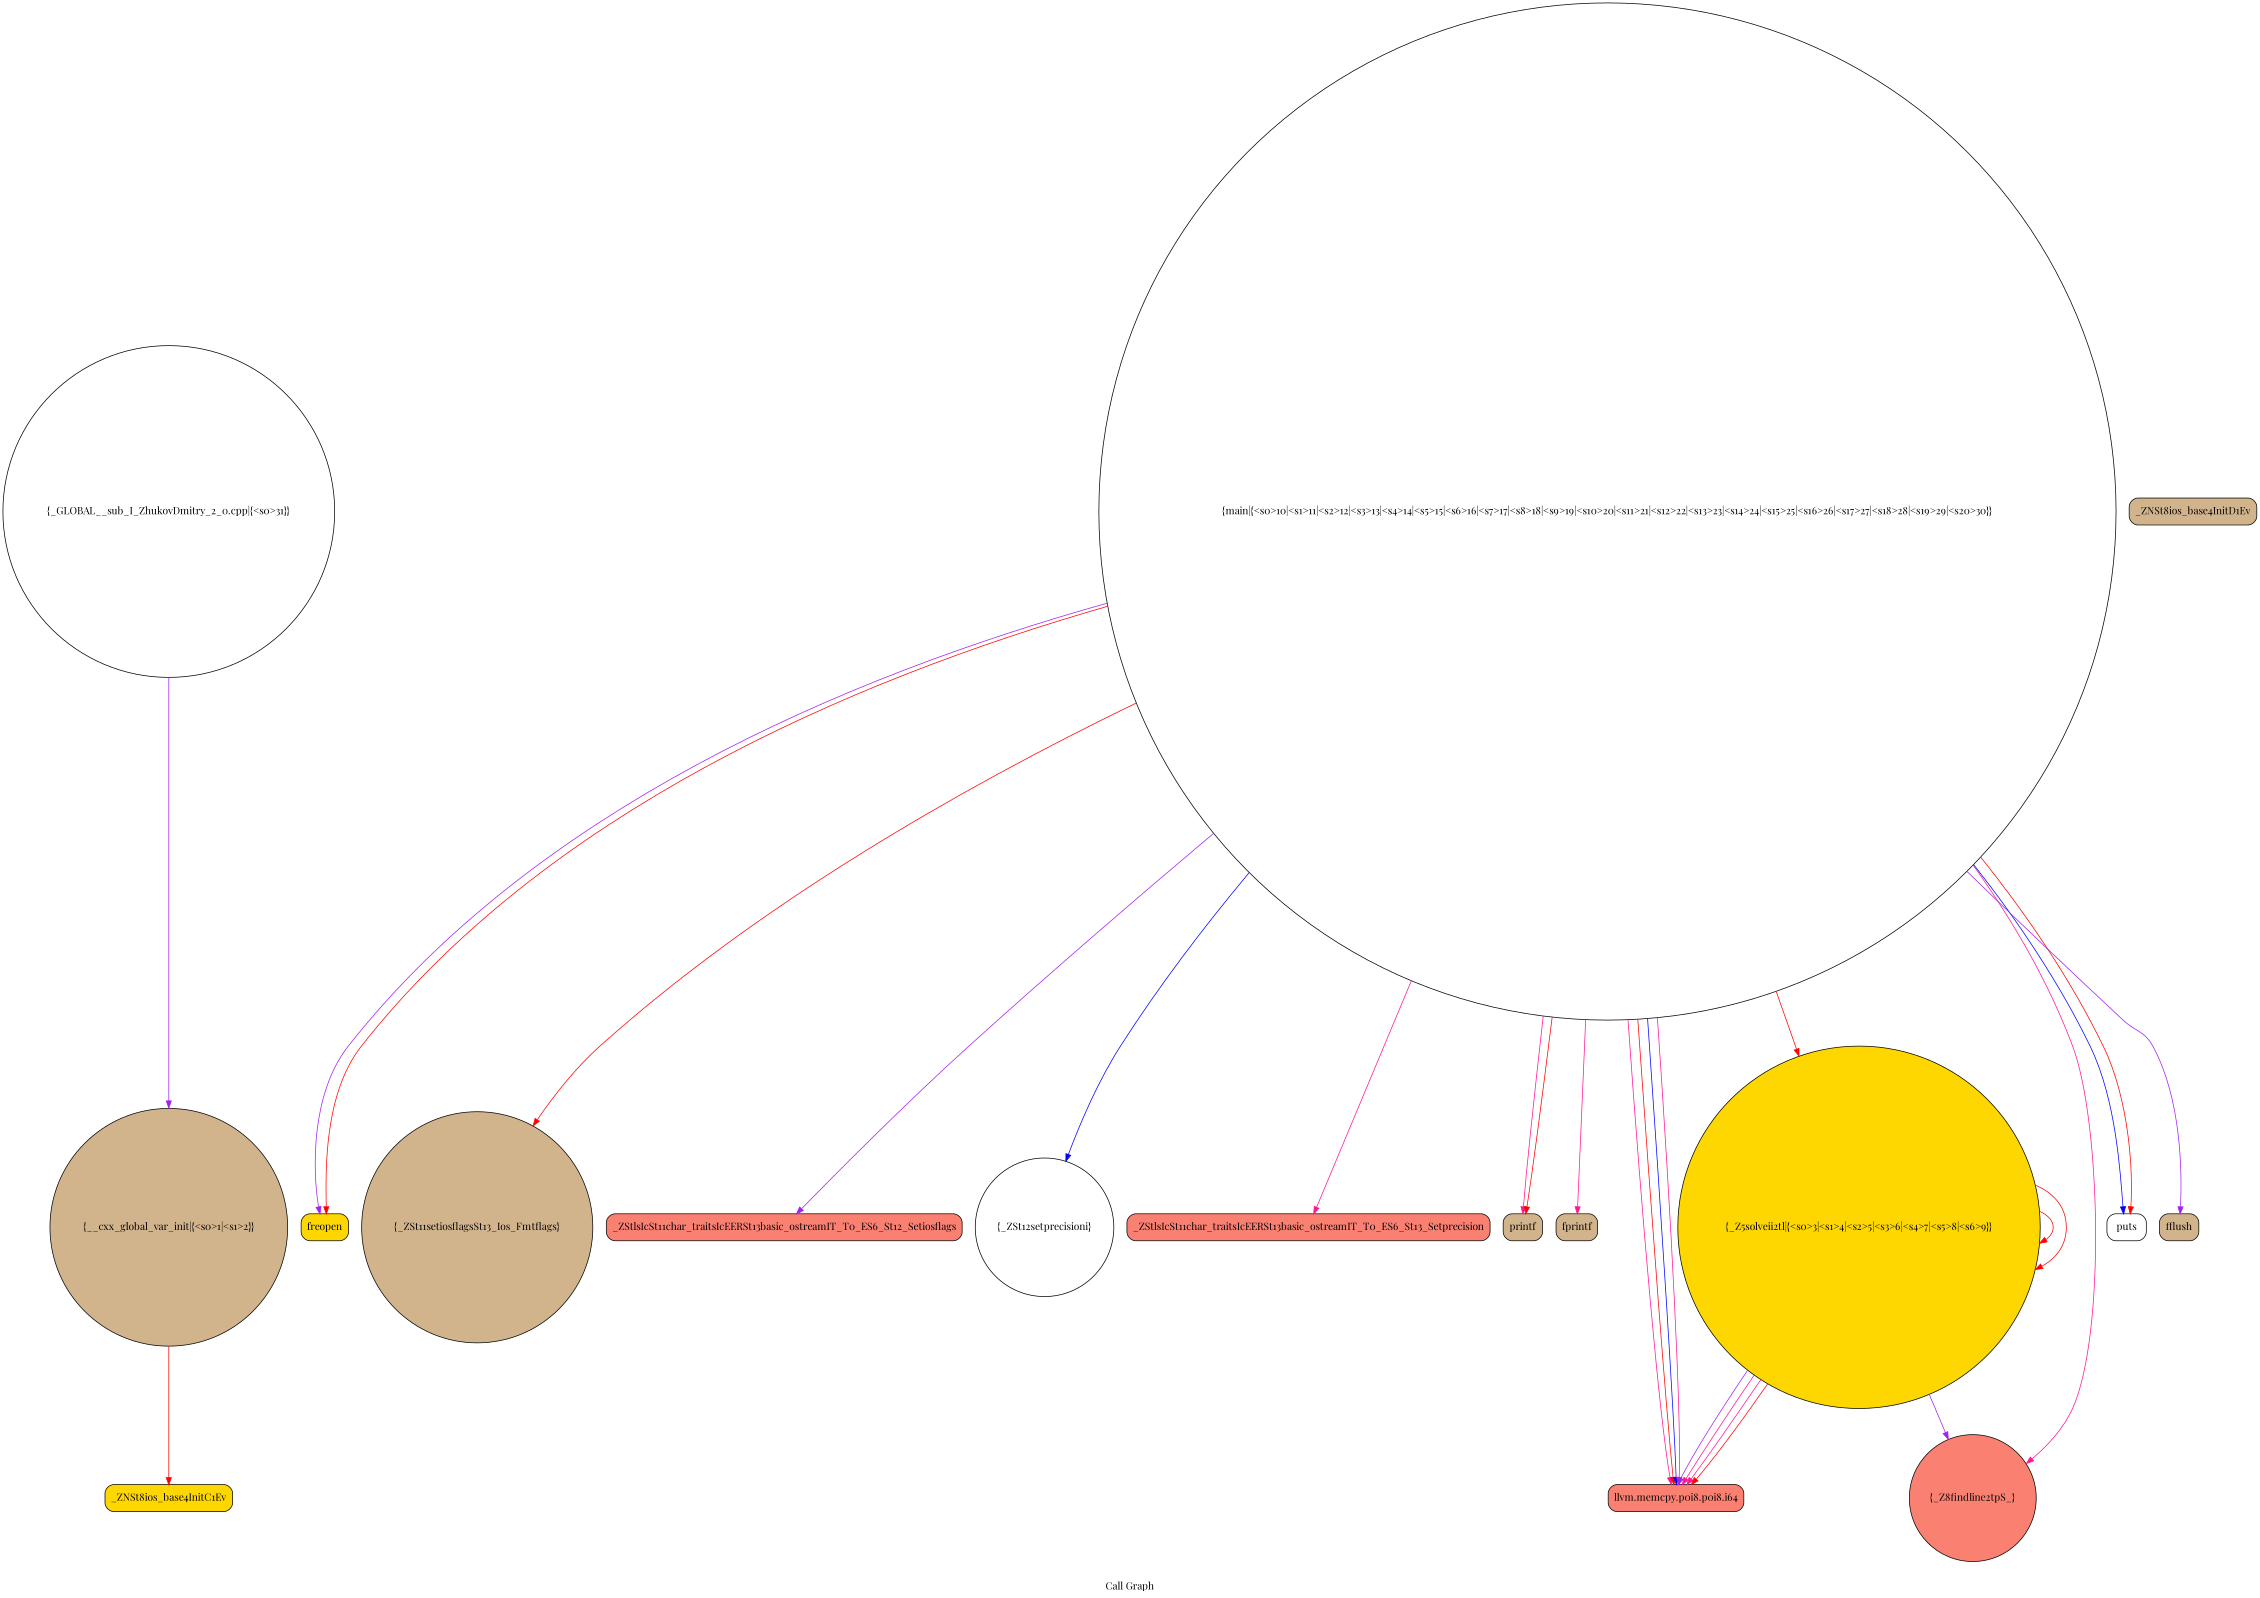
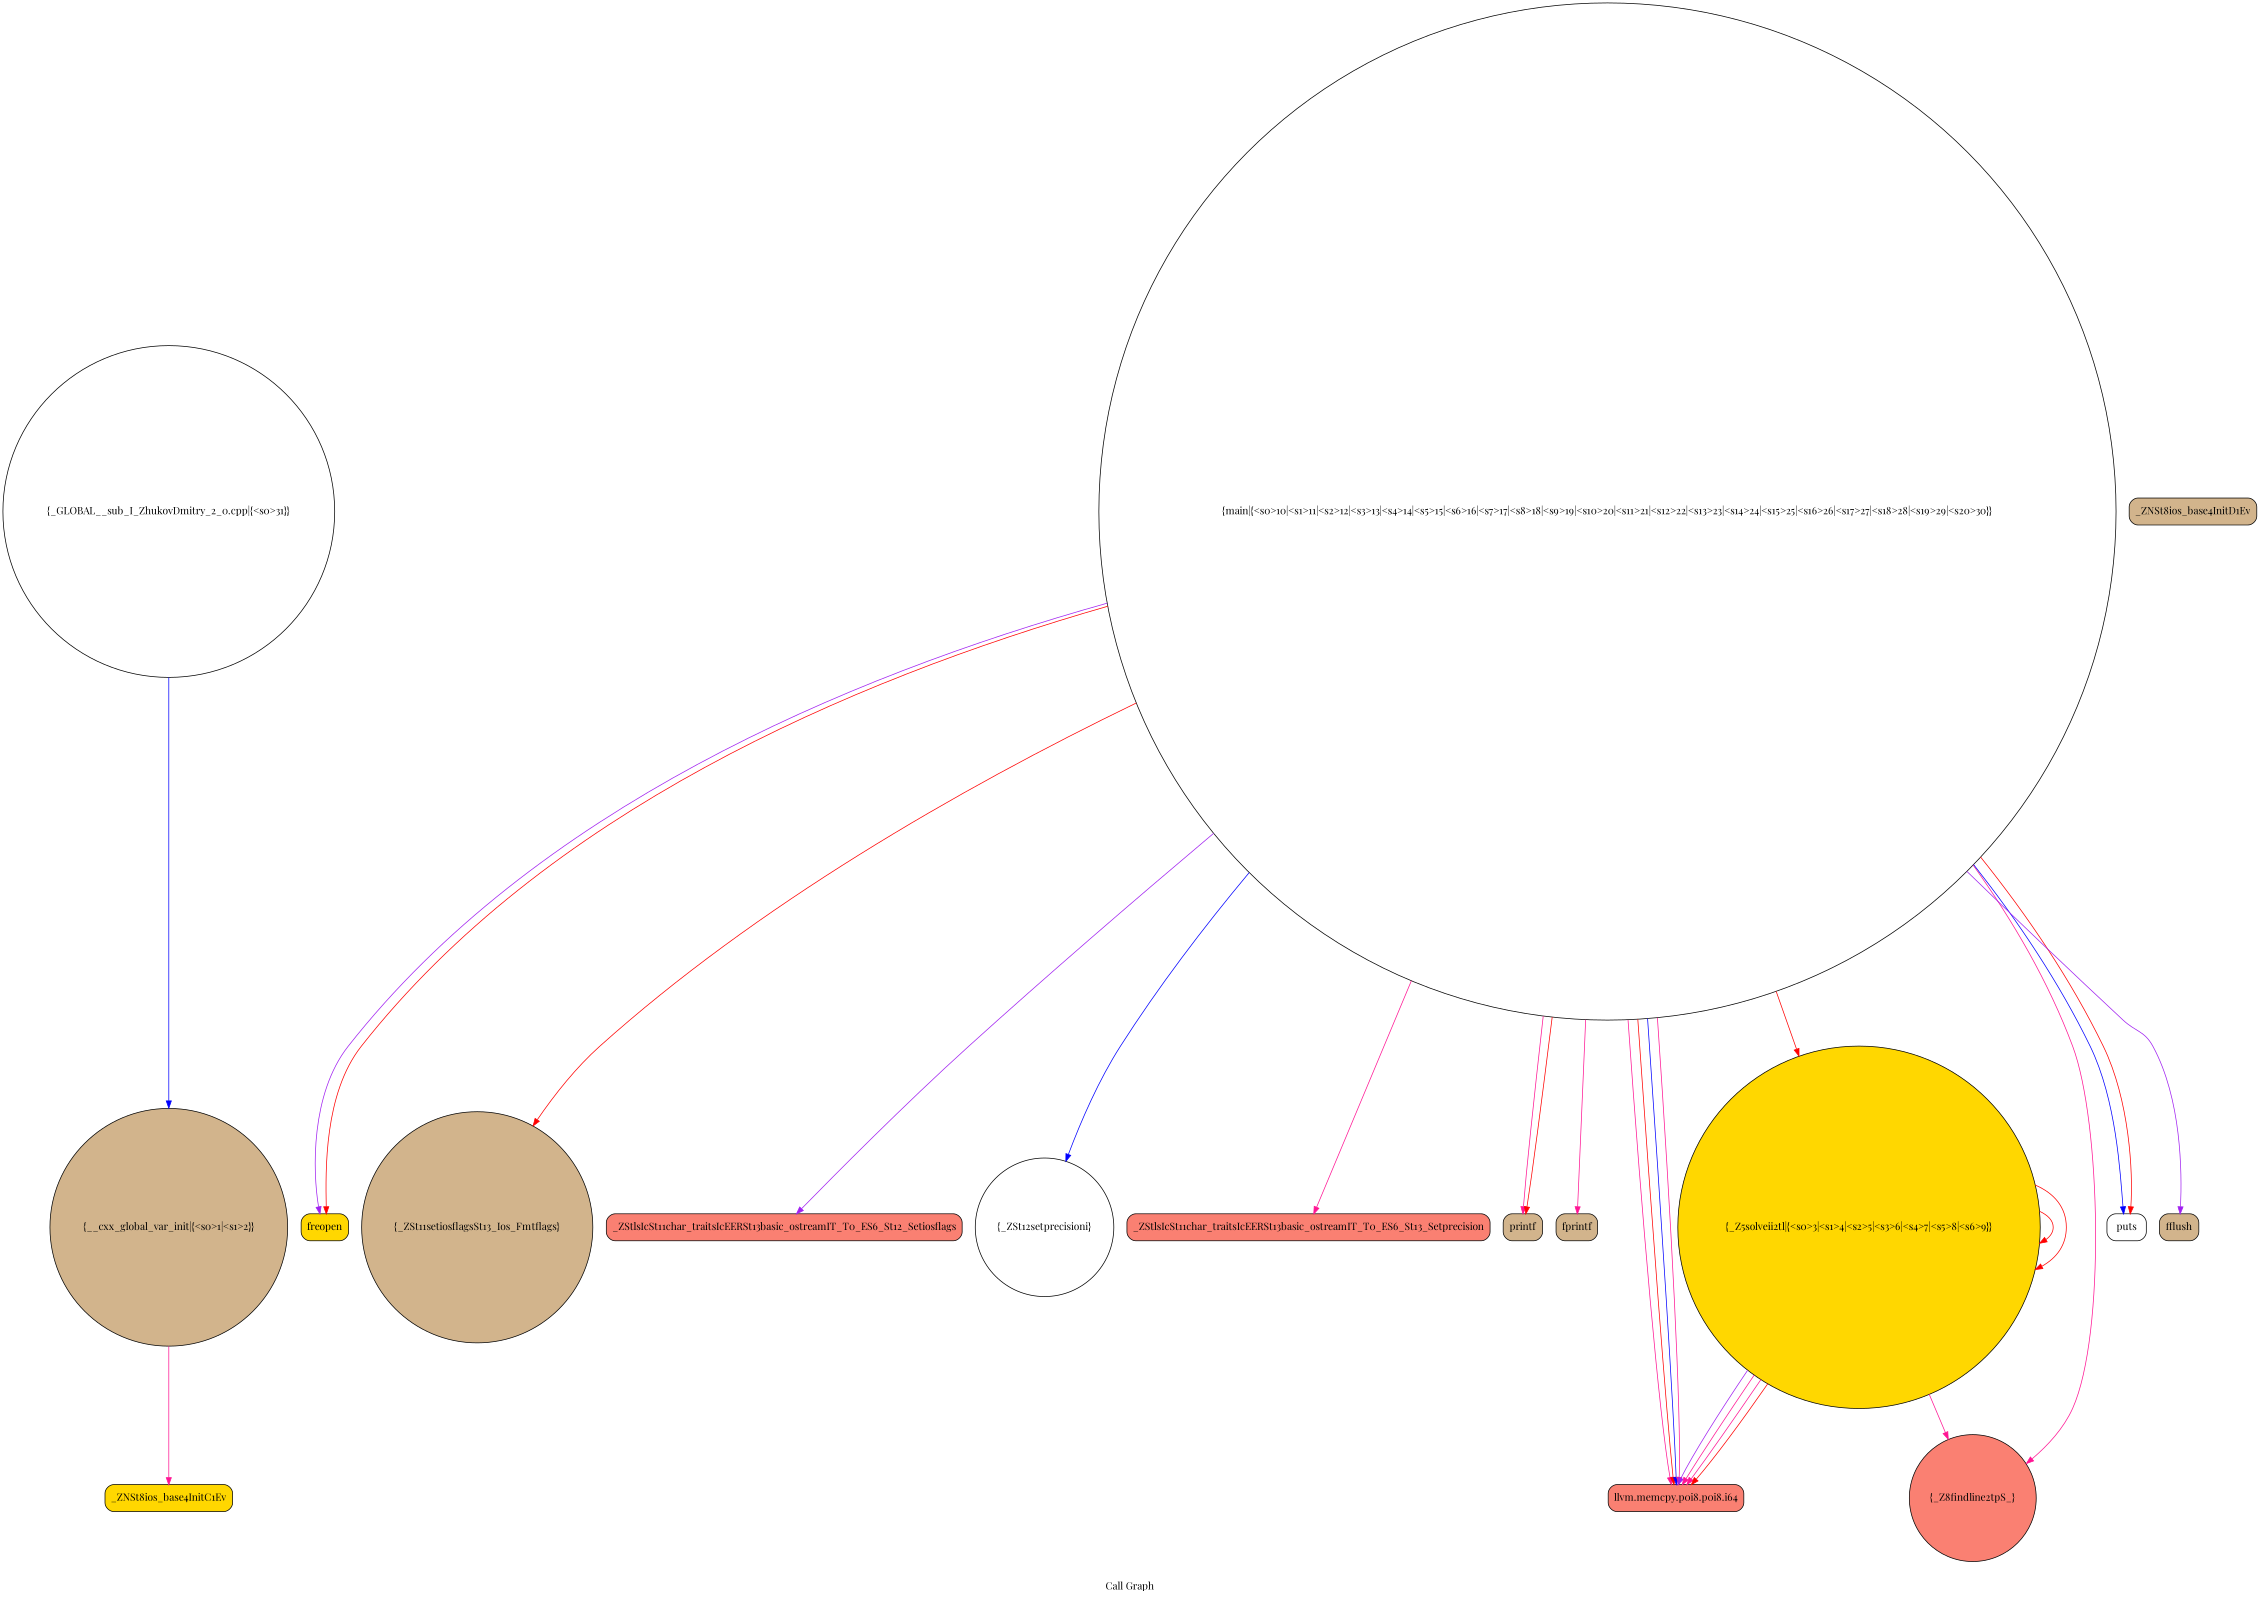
edge "{_GLOBAL__sub_I_ZhukovDmitry_2_0.cpp|{<s0>31}}" -> "{__cxx_global_var_init|{<s0>1|<s1>2}}": color purple -> blue
edge "{__cxx_global_var_init|{<s0>1|<s1>2}}" -> "_ZNSt8ios_base4InitC1Ev": color red -> deeppink
edge "{_Z5solveii2tl|{<s0>3|<s1>4|<s2>5|<s3>6|<s4>7|<s5>8|<s6>9}}" -> "{_Z8findline2tpS_}": color purple -> deeppink
